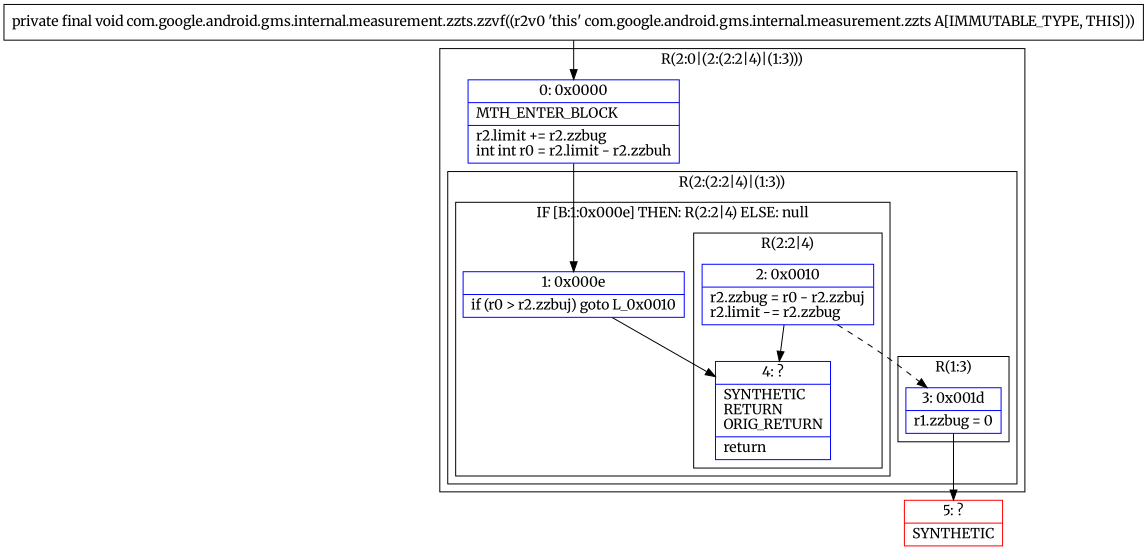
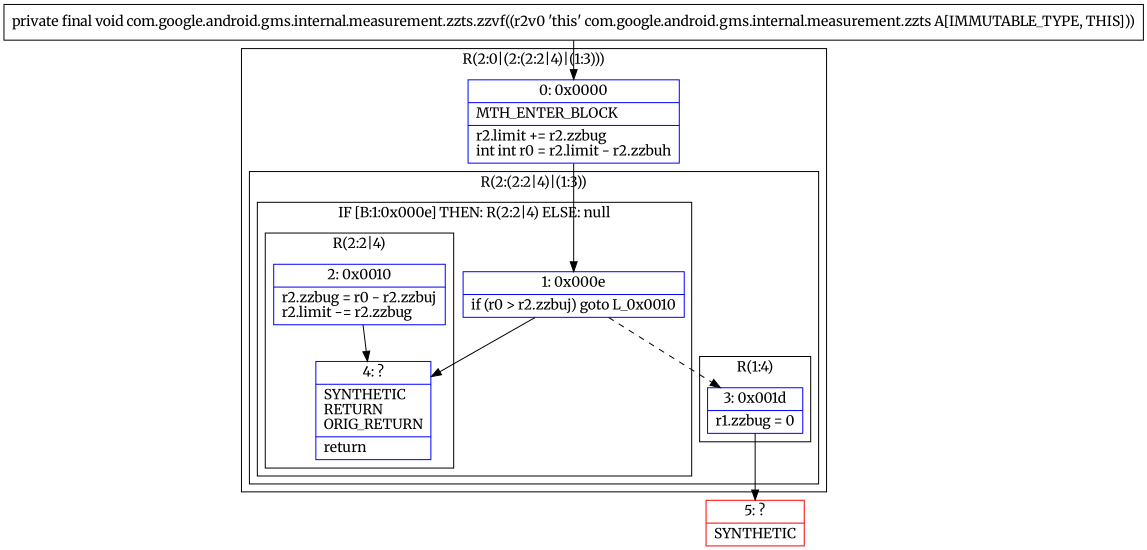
edge "2: 0x0010" -> "3: 0x001d": now "1: 0x000e" -> "3: 0x001d"
cluster "R(1:3)": label "R(1:3)" -> "R(1:4)"
